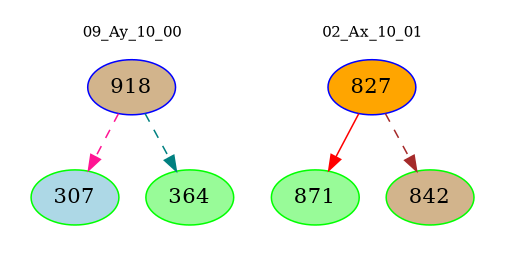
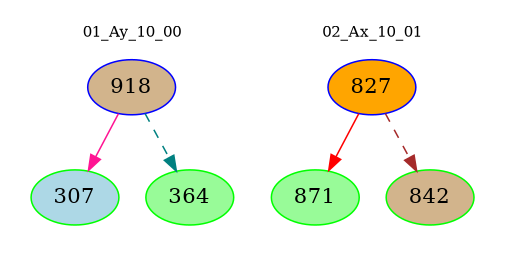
cluster "09_Ay_10_00": label "09_Ay_10_00" -> "01_Ay_10_00"
edge "918" -> "307": style dashed -> solid
